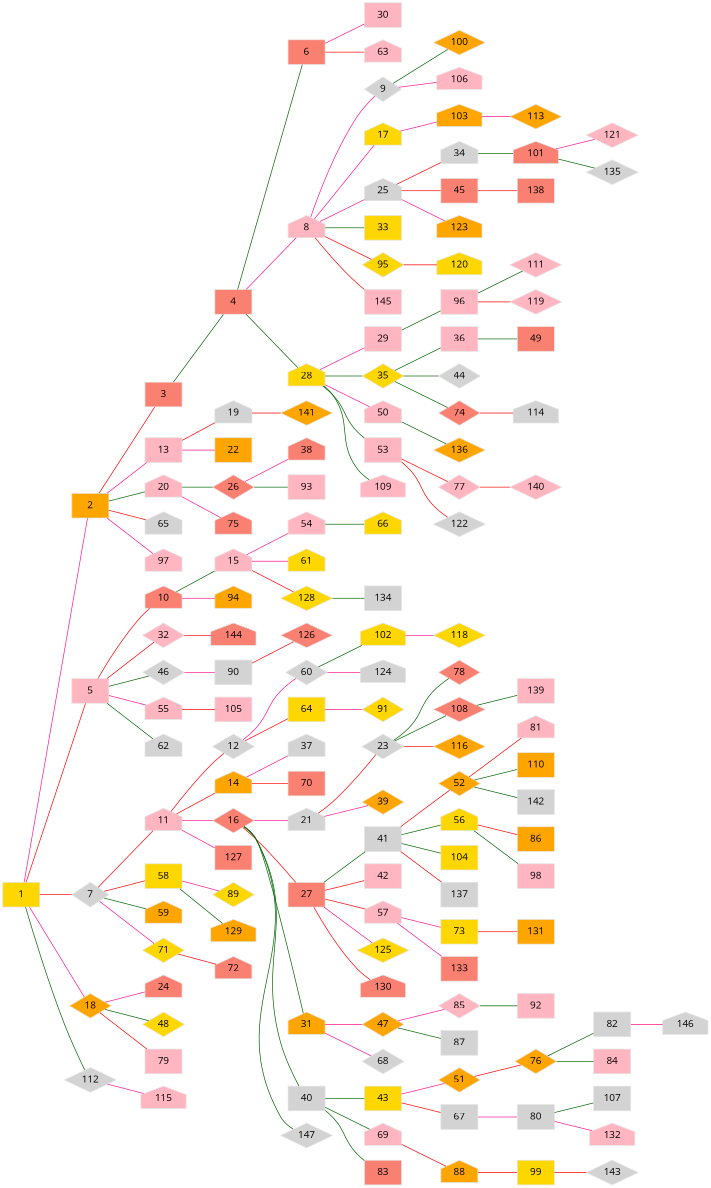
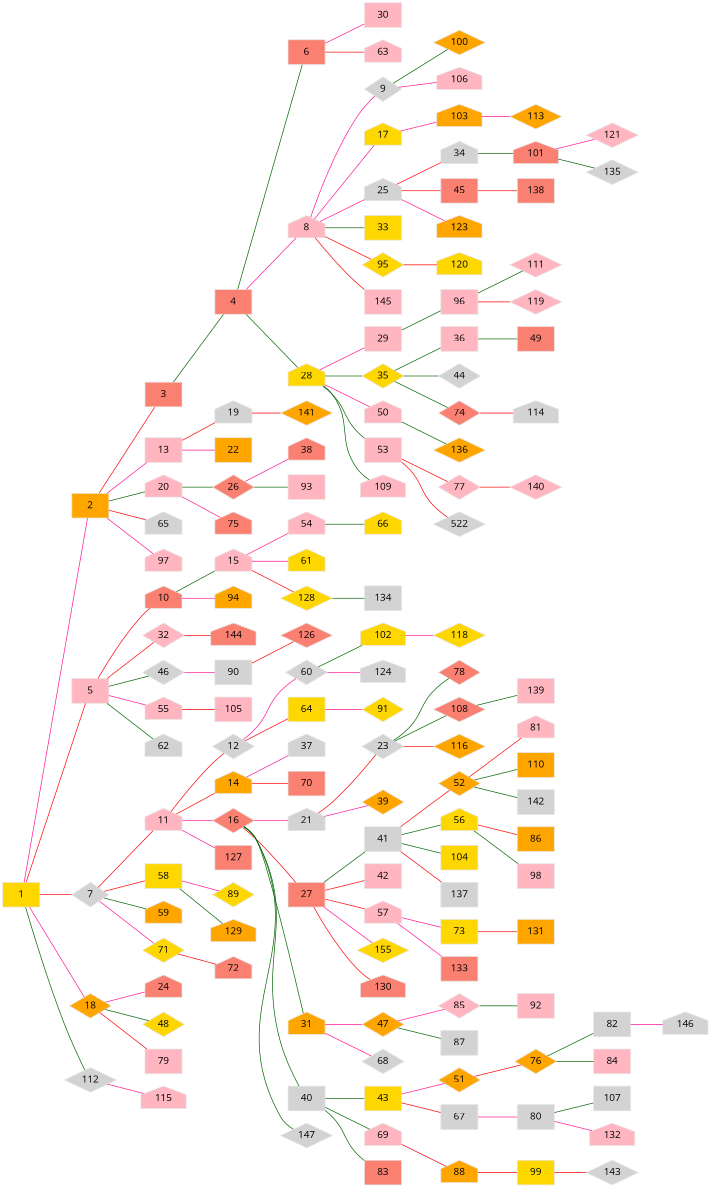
node "122": label "122" -> "522"
node "125": label "125" -> "155"
